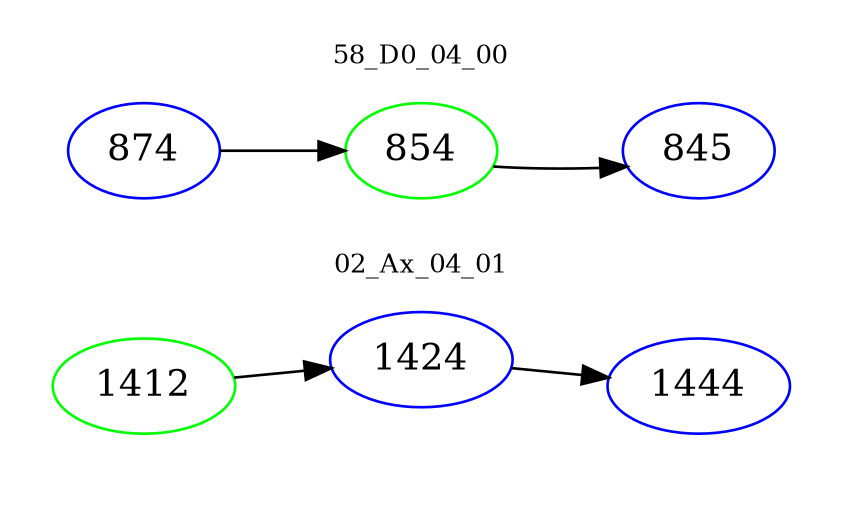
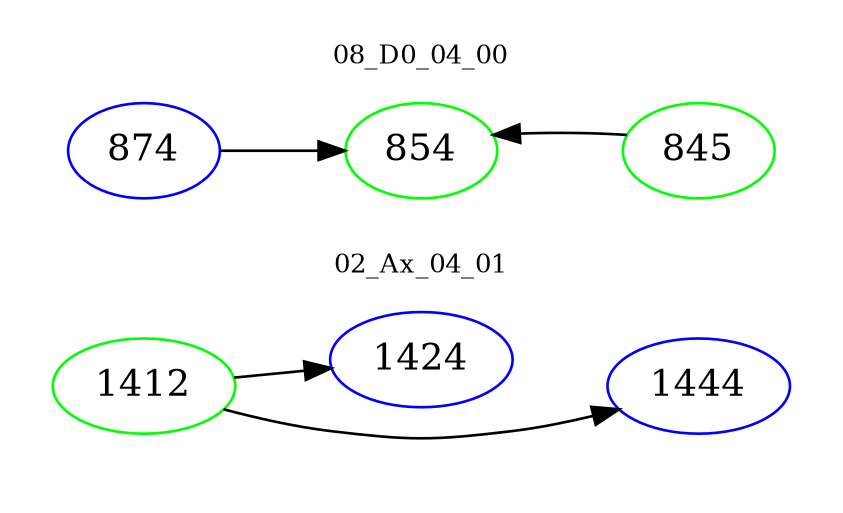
cluster "58_D0_04_00": label "58_D0_04_00" -> "08_D0_04_00"
node "845": color blue -> green
edge "854" -> "845": reversed
edge "1424" -> "1444": now "1412" -> "1444"
